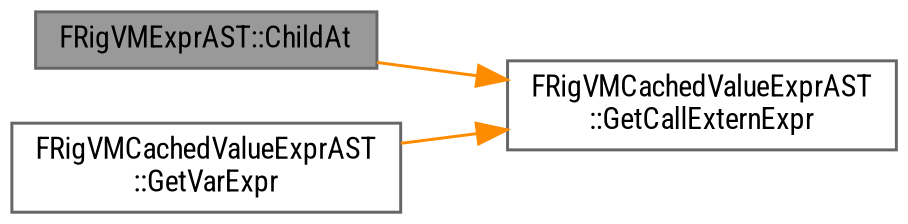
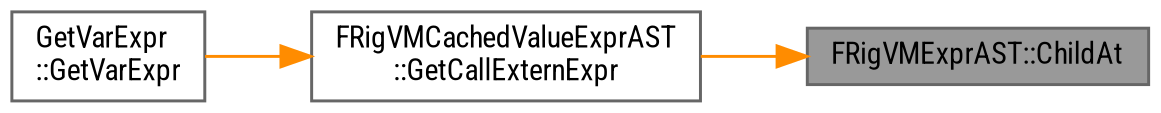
edge "FRigVMExprAST::ChildAt" -> "FRigVMCachedValueExprAST ::GetCallExternExpr": reversed
node "FRigVMCachedValueExprAST ::GetVarExpr": label "FRigVMCachedValueExprAST ::GetVarExpr" -> "GetVarExpr ::GetVarExpr"
